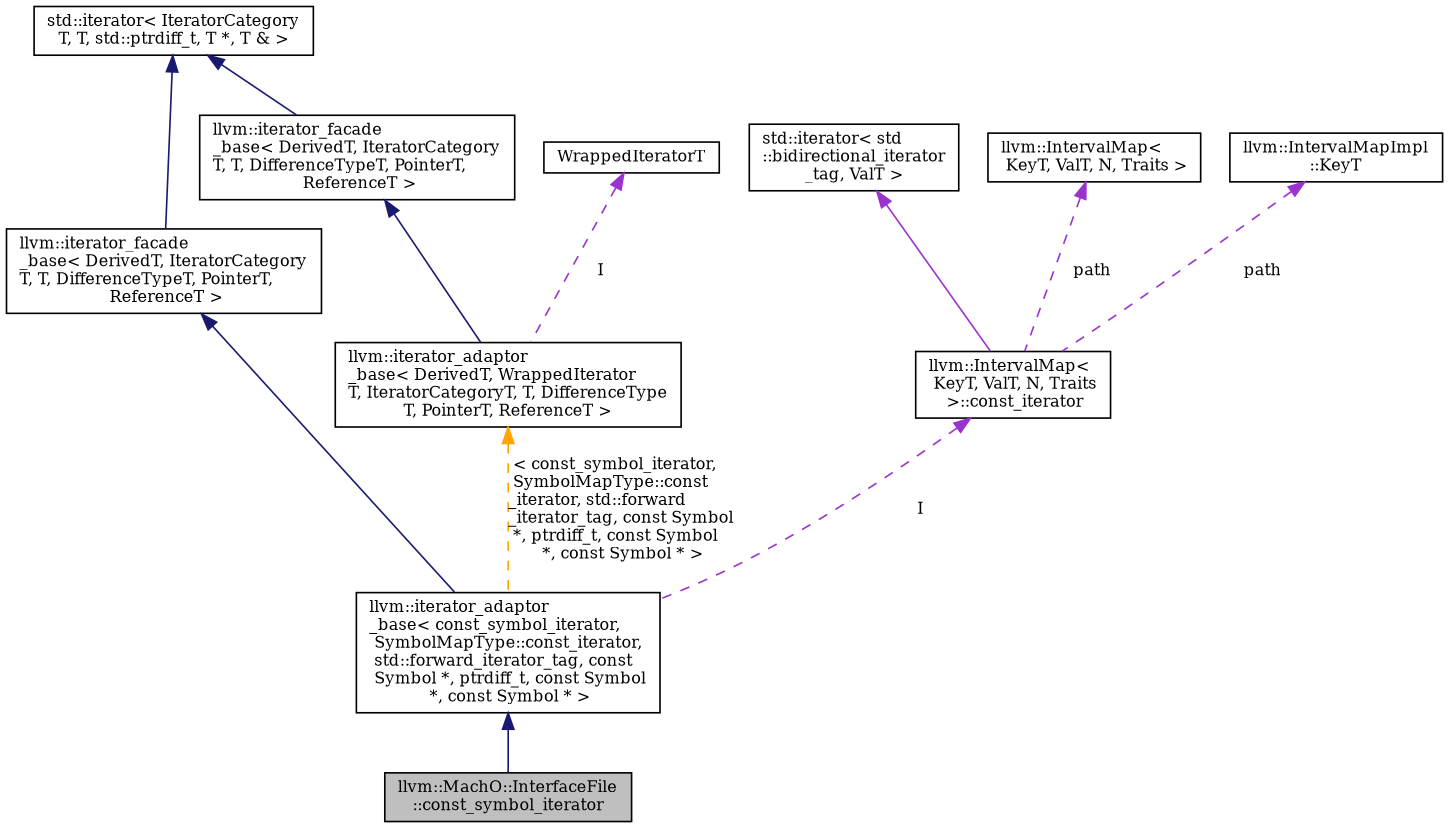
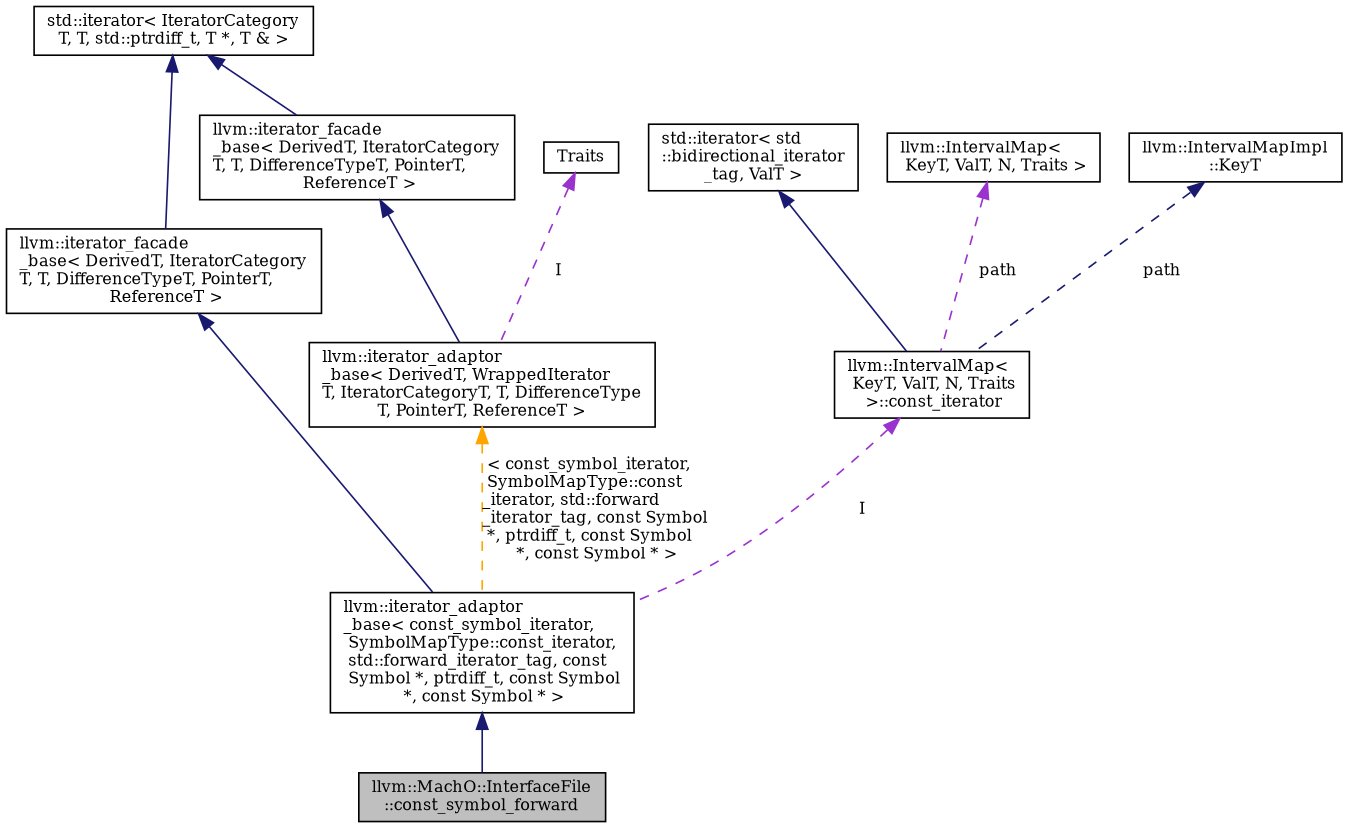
node "WrappedIteratorT": label "WrappedIteratorT" -> "Traits"
edge "llvm::IntervalMap< KeyT, ValT, N, Traits >::const_iterator" -> "llvm::IntervalMapImpl ::KeyT": color darkorchid3 -> midnightblue
edge "llvm::IntervalMap< KeyT, ValT, N, Traits >::const_iterator" -> "std::iterator< std ::bidirectional_iterator _tag, ValT >": color darkorchid3 -> midnightblue
node "llvm::MachO::InterfaceFile ::const_symbol_iterator": label "llvm::MachO::InterfaceFile ::const_symbol_iterator" -> "llvm::MachO::InterfaceFile ::const_symbol_forward"
